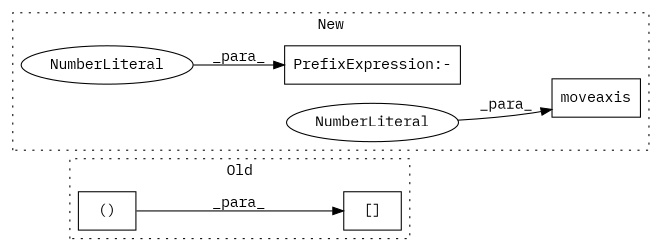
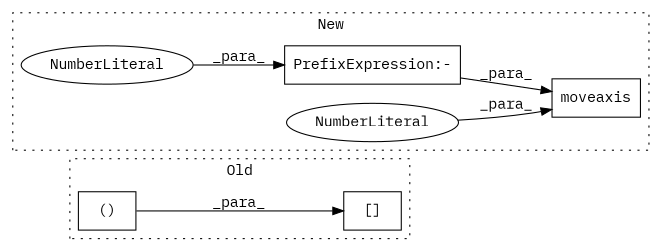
edge "PrefixExpression:-" -> "moveaxis": added, label "_para_"
